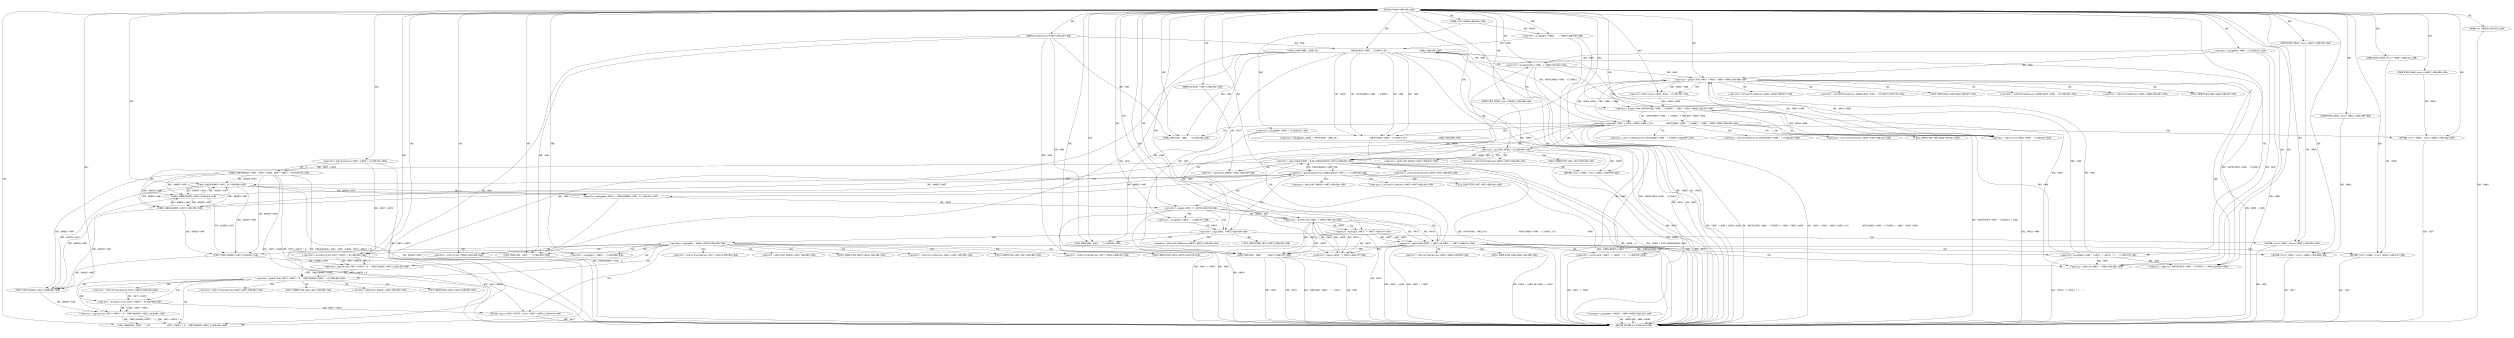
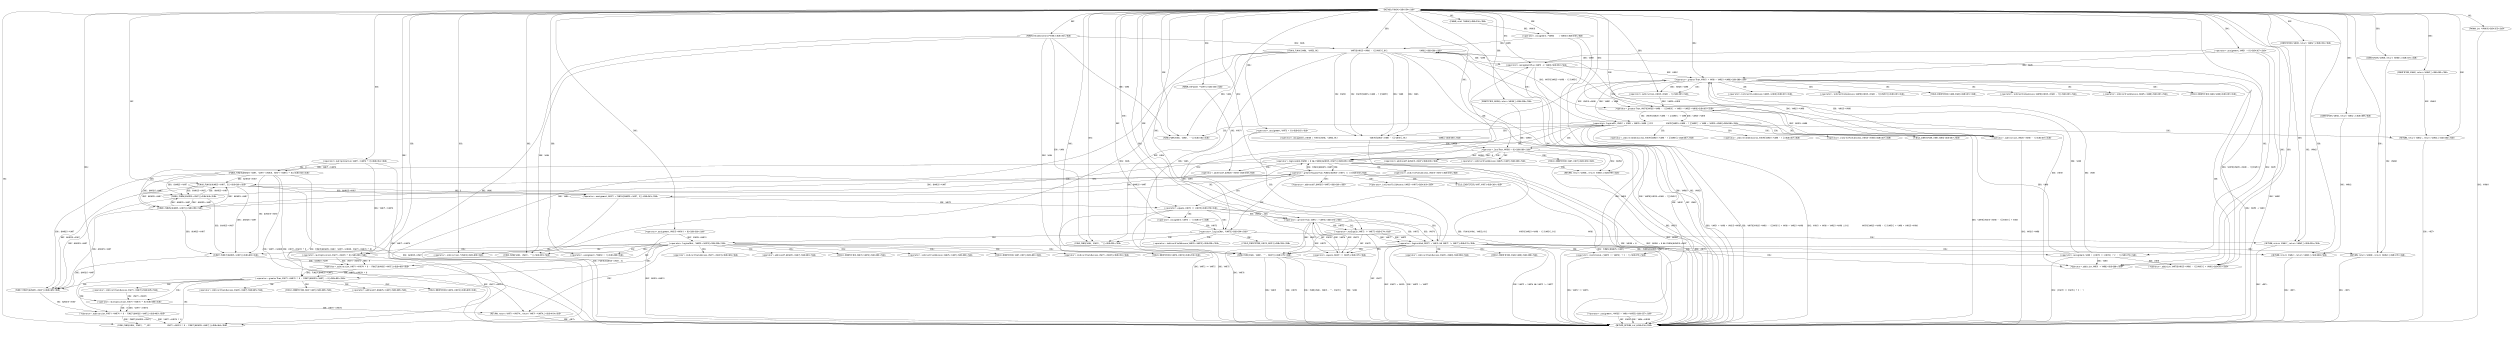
edge "(PARAM,void *VAR68)<SUB>354</SUB>" -> "(<operator>.assignment,VAR73 = 0)<SUB>365</SUB>": now "(METHOD,FUN24)<SUB>354</SUB>" -> "(<operator>.assignment,VAR73 = 0)<SUB>365</SUB>"
node "(<operator>.assignment,VAR25->VAR19 = 0)<SUB>366</SUB>": added
